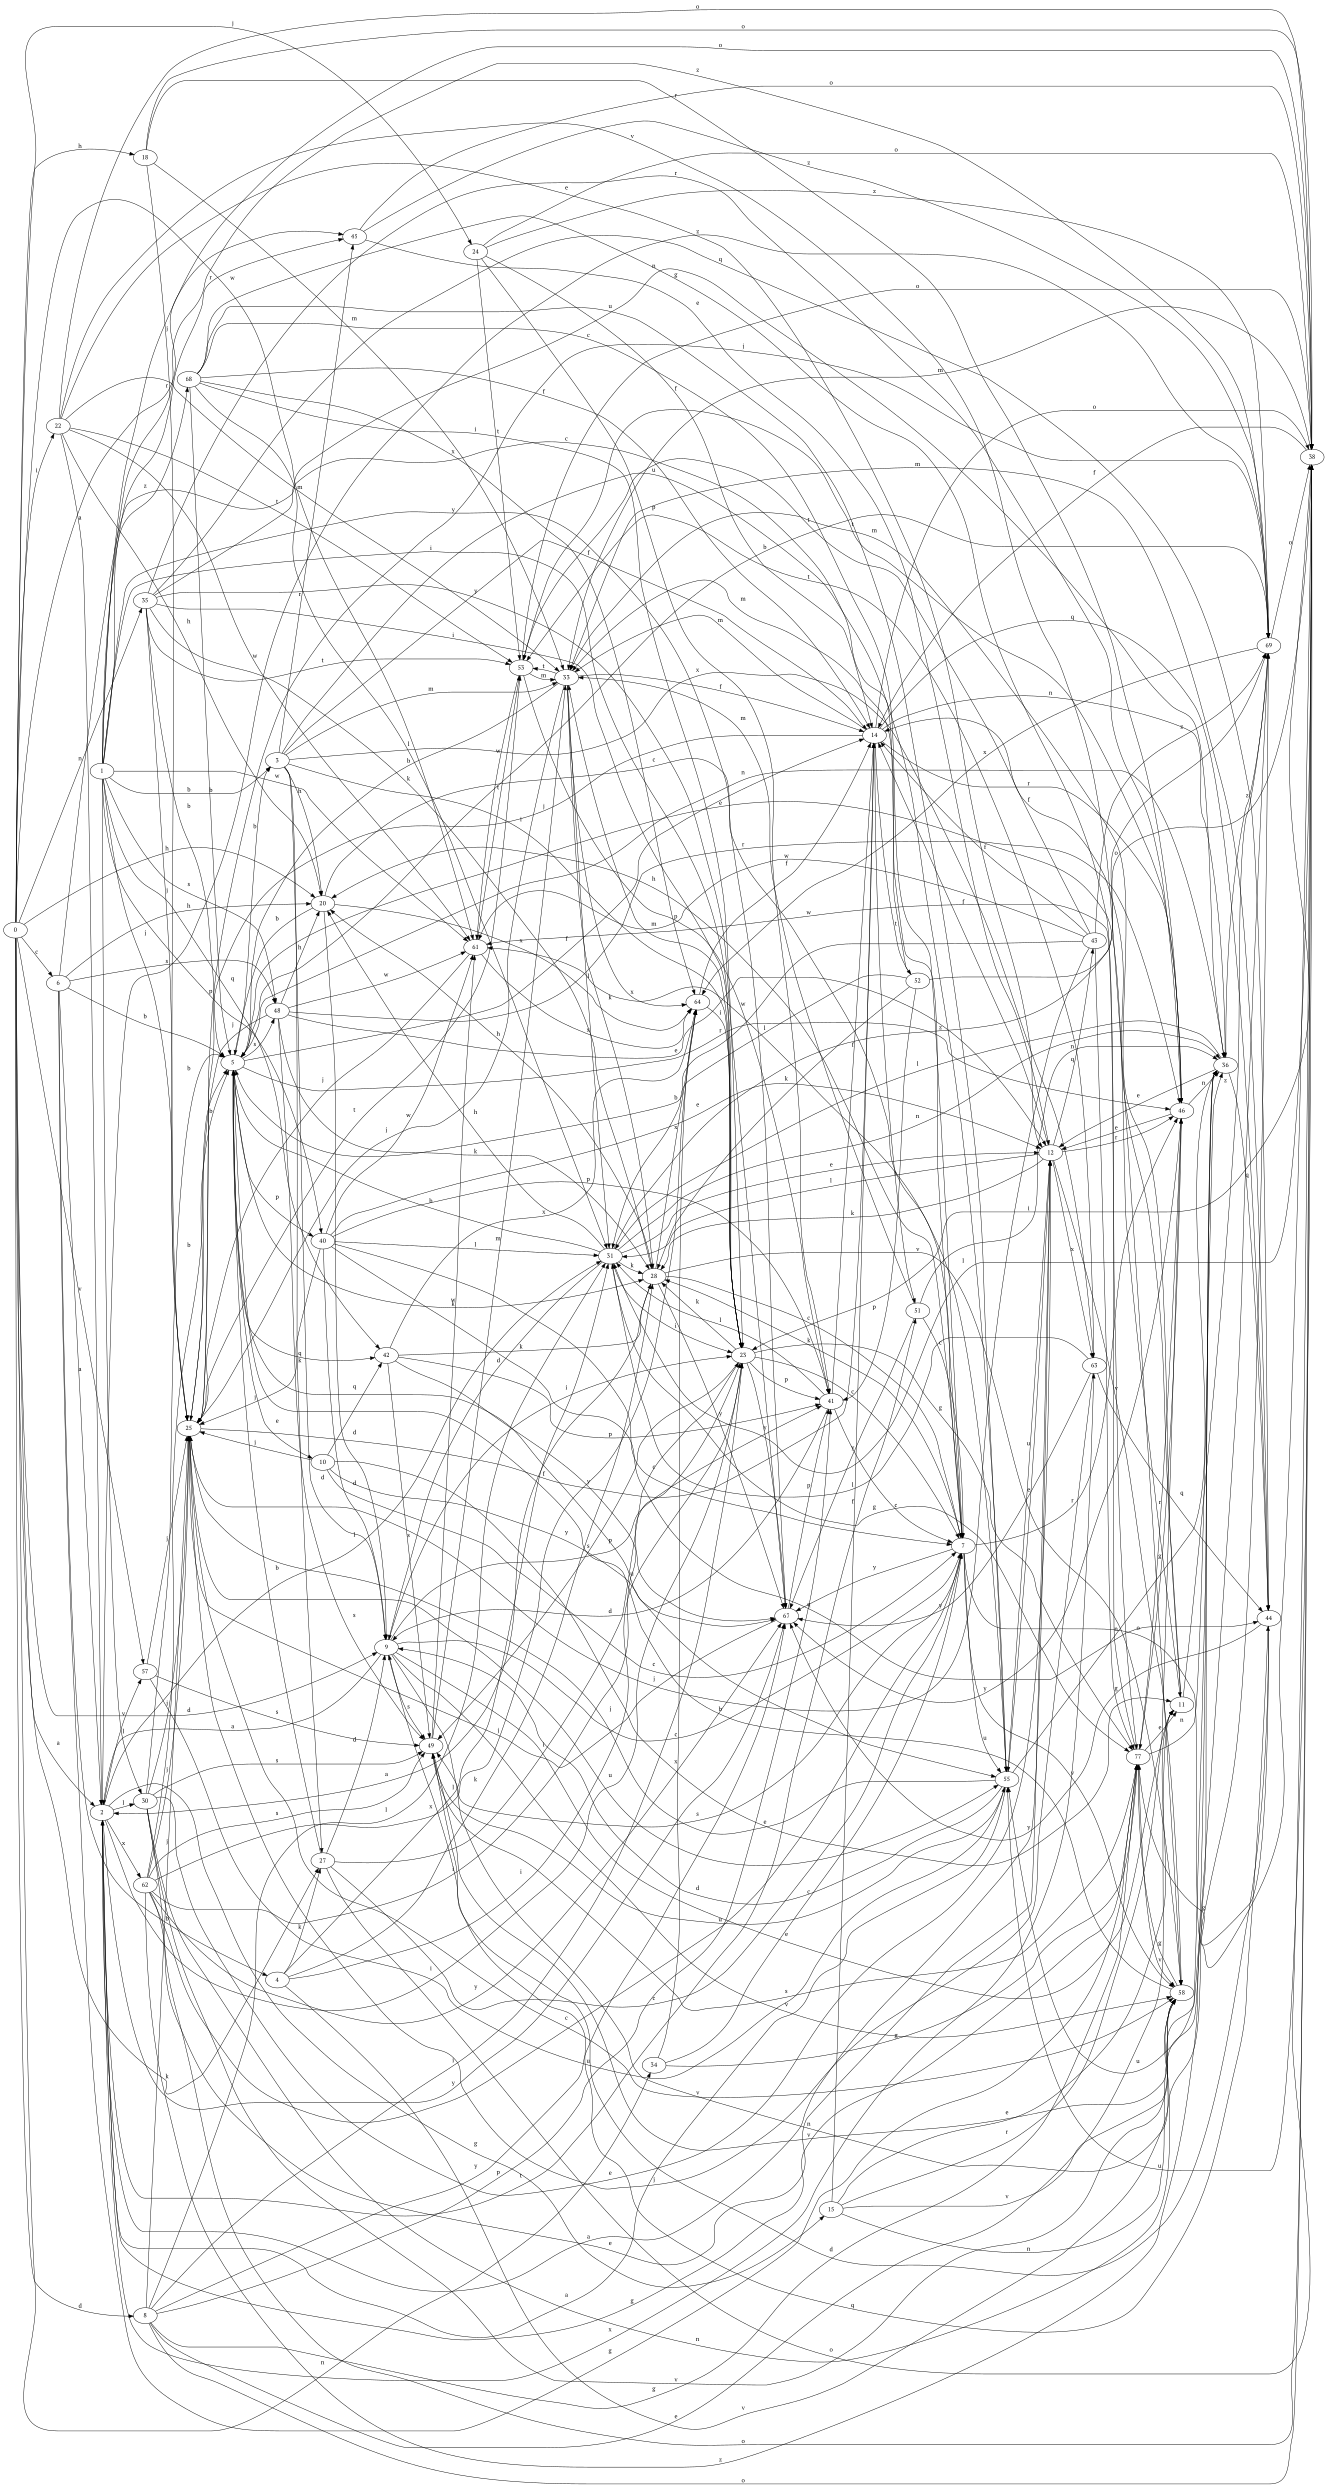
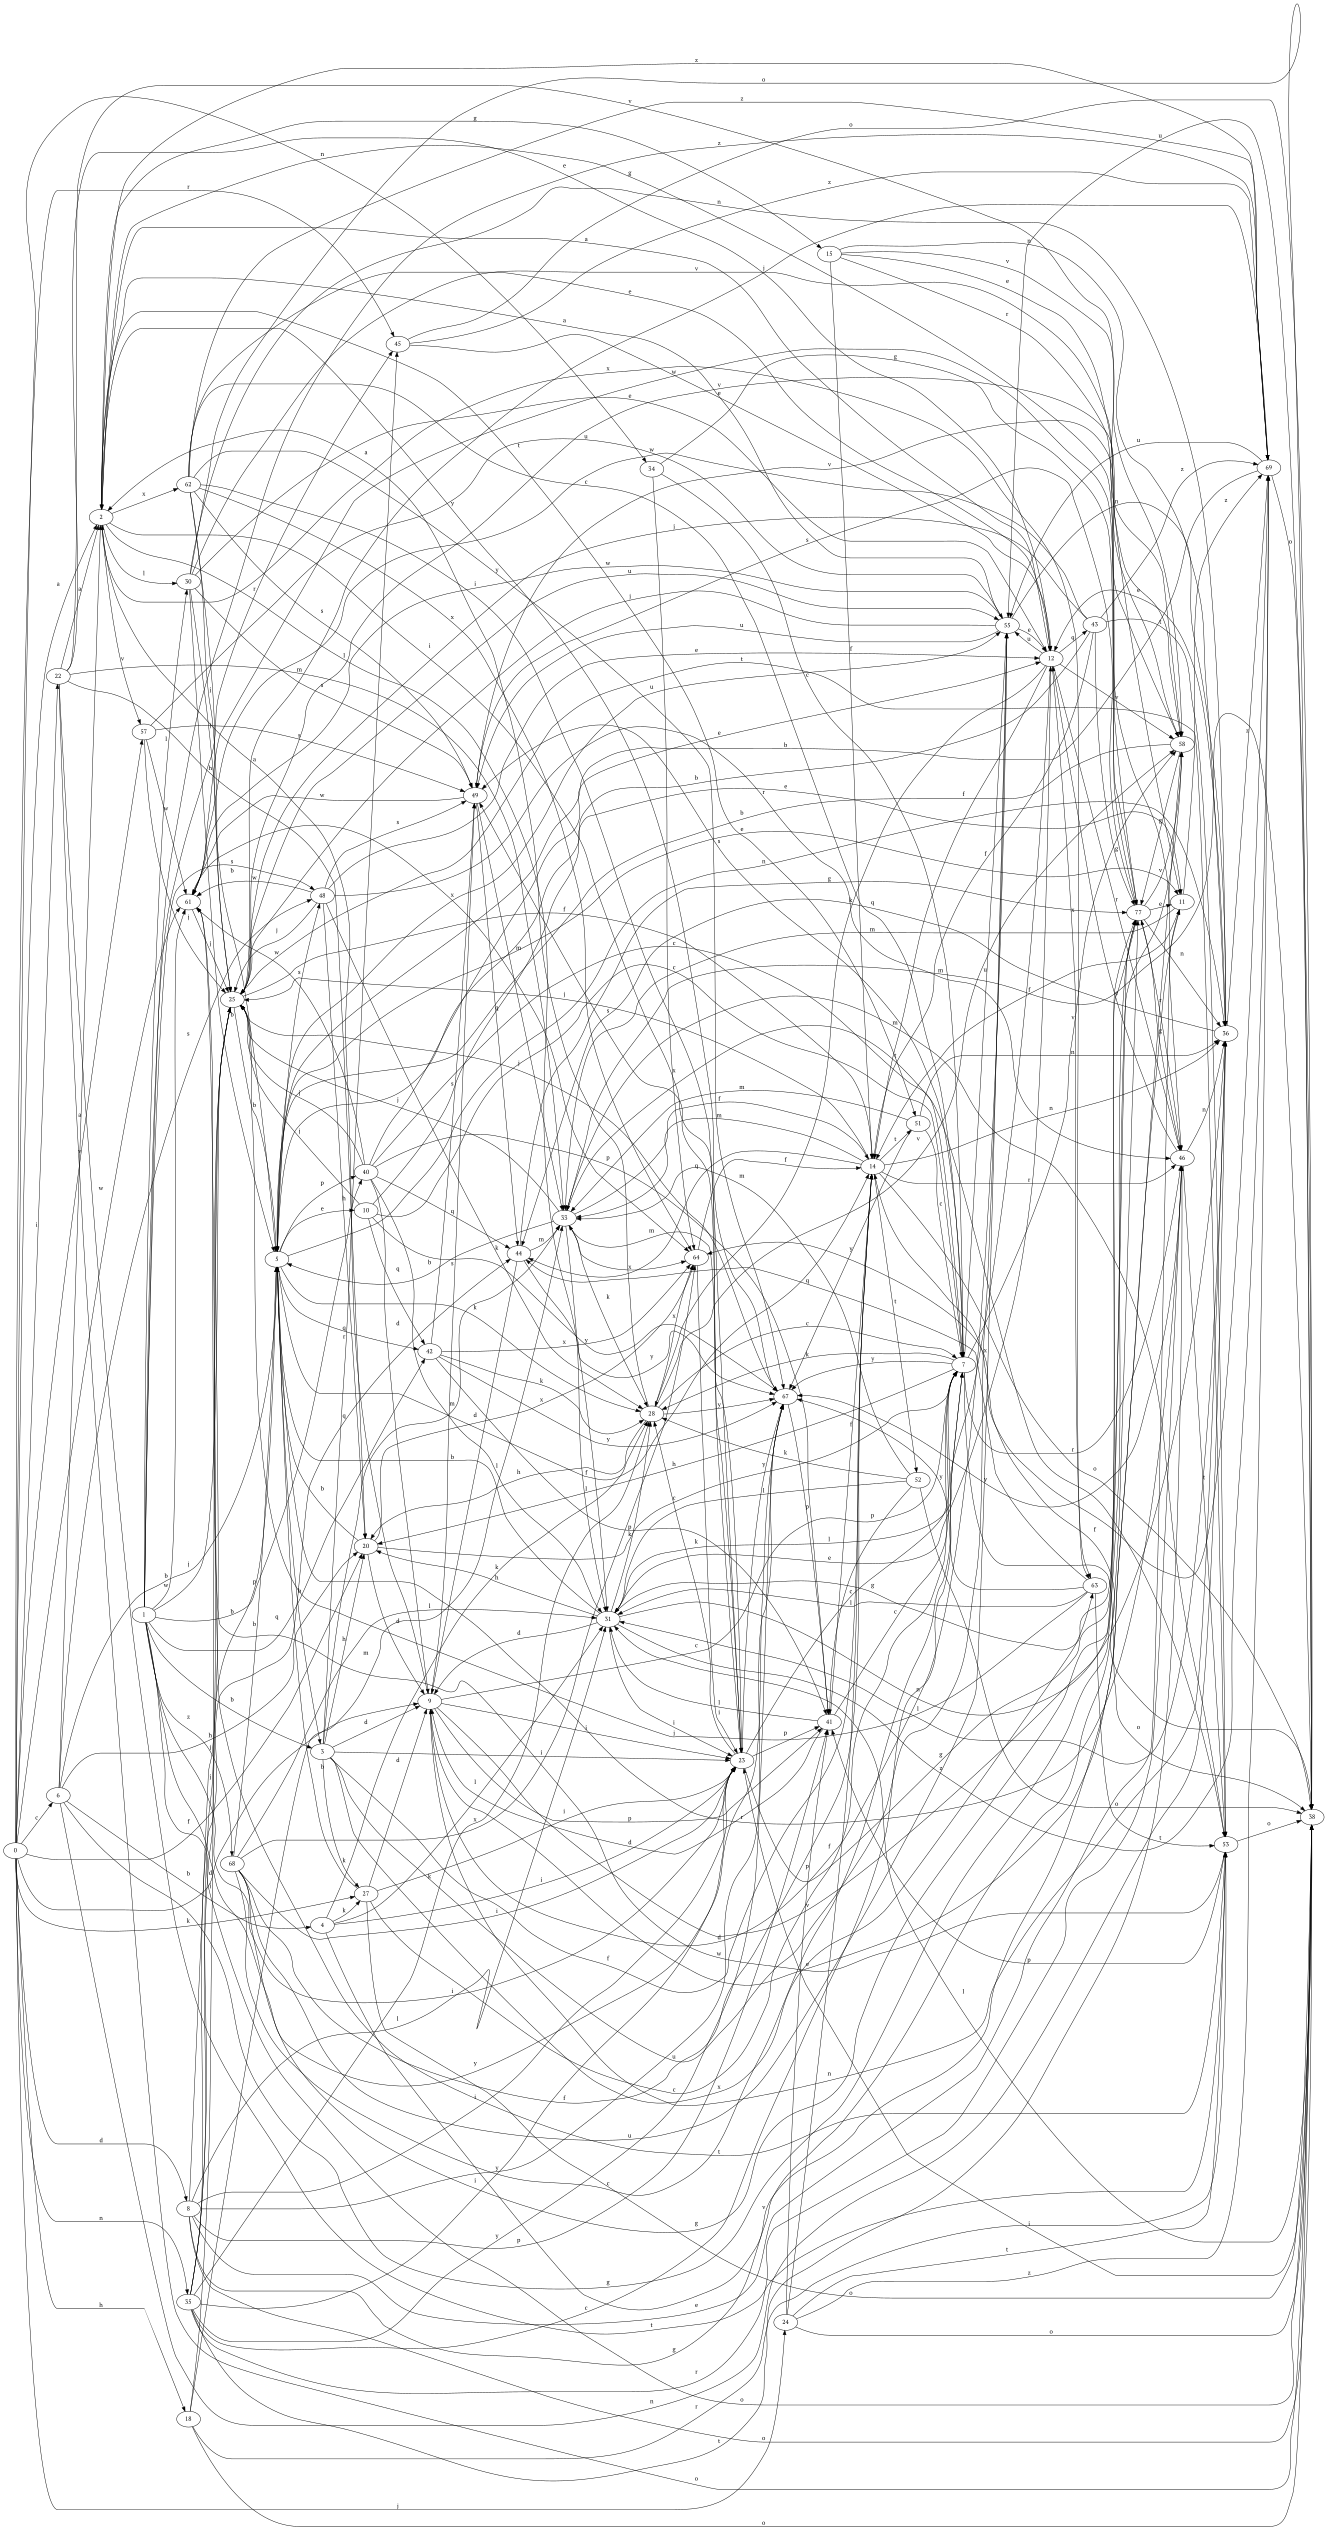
edge "22" -> "61": now "57" -> "61"
edge "0" -> "20": label "h" -> "f"
